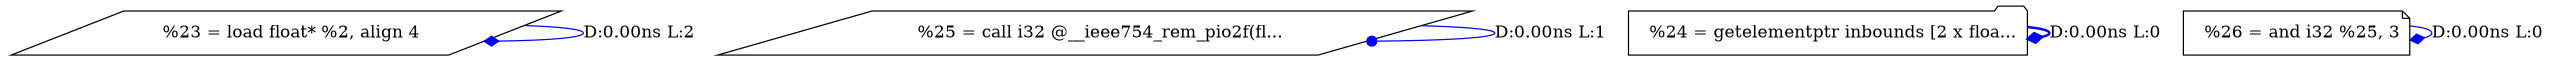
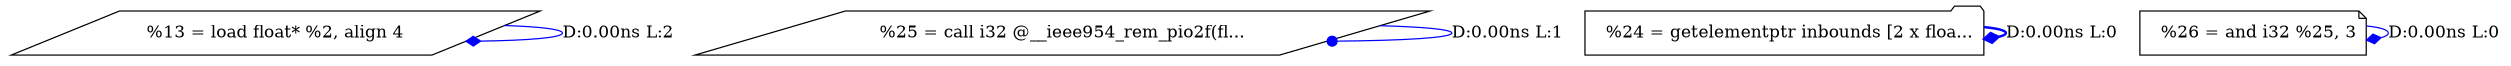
node "%23 = load float* %2, align 4": label "%23 = load float* %2, align 4" -> "%13 = load float* %2, align 4"
node "%25 = call i32 @__ieee754_rem_pio2f(fl...": label "%25 = call i32 @__ieee754_rem_pio2f(fl..." -> "%25 = call i32 @__ieee954_rem_pio2f(fl..."
